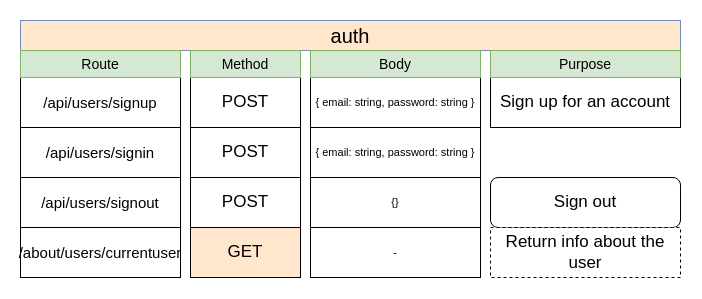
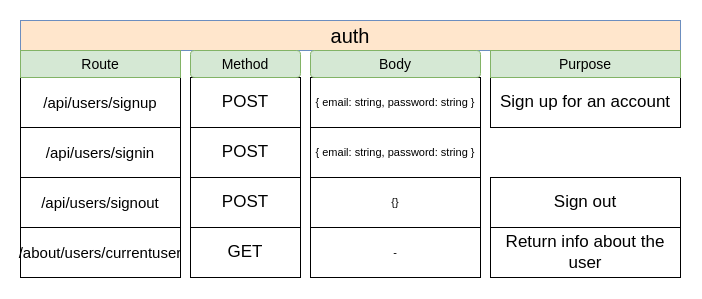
node "Method": shape rectangle -> rounded rectangle
node "Body": shape rectangle -> rounded rectangle
node "Sign out": shape rounded rectangle -> rectangle
node "GET": fillcolor #ffe6cc -> #ffffff
node "Return info about the user": style dashed -> solid
